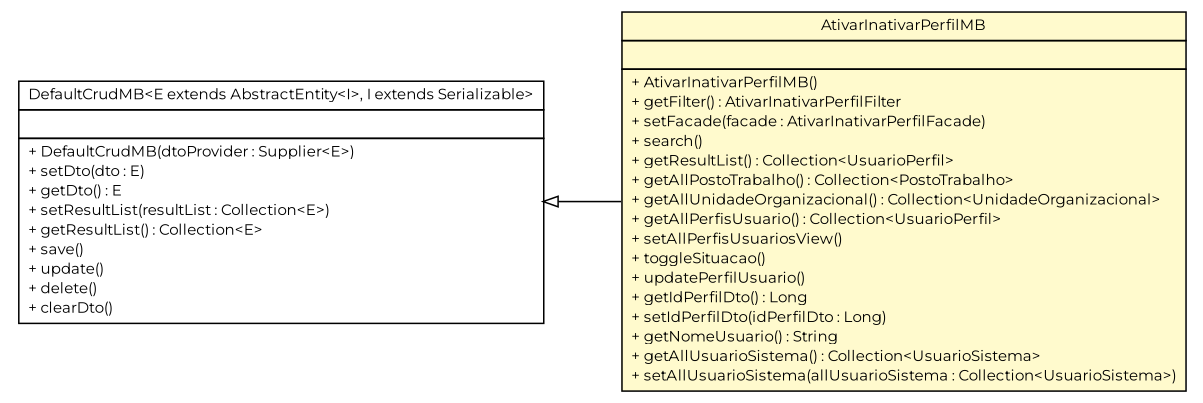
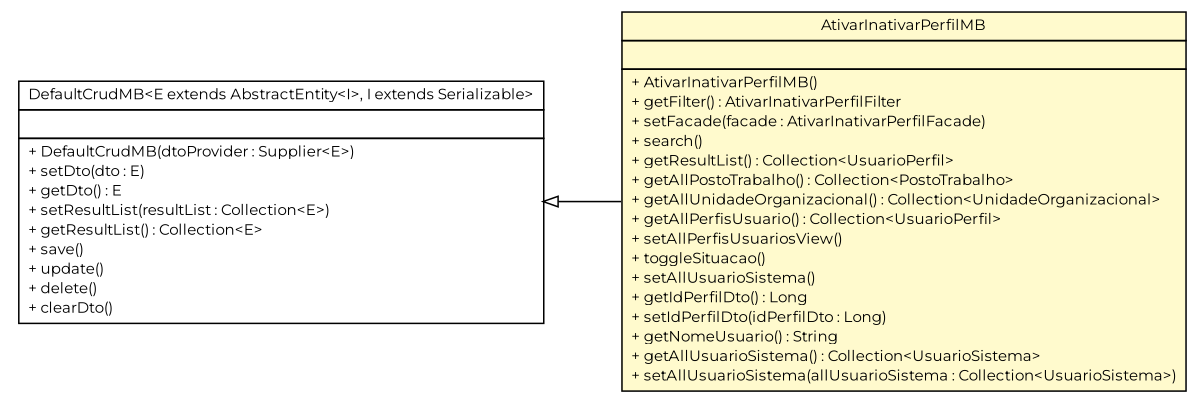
node "AtivarInativarPerfilMB": text "+ updatePerfilUsuario()" -> "+ setAllUsuarioSistema()"
